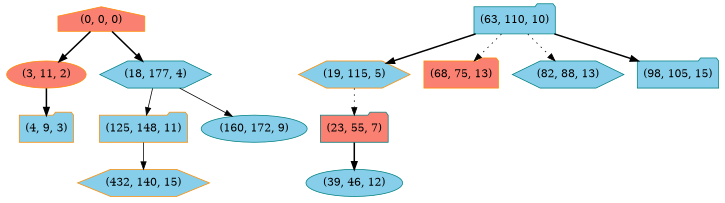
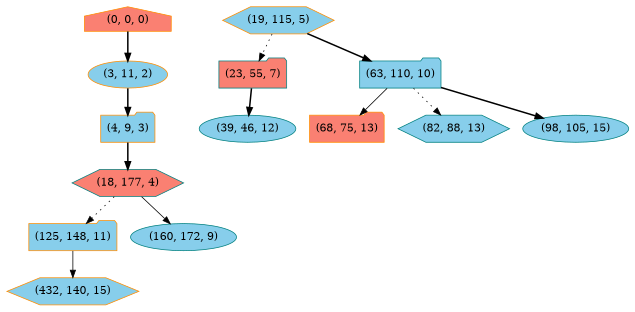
edge "(0, 0, 0)" -> "(18, 177, 4)": now "(4, 9, 3)" -> "(18, 177, 4)"
edge "(63, 110, 10)" -> "(68, 75, 13)": style dotted -> solid
edge "(63, 110, 10)" -> "(19, 115, 5)": reversed
node "(3, 11, 2)": fillcolor salmon -> skyblue
node "(18, 177, 4)": fillcolor skyblue -> salmon
node "(98, 105, 15)": shape folder -> ellipse
edge "(18, 177, 4)" -> "(125, 148, 11)": style solid -> dotted
